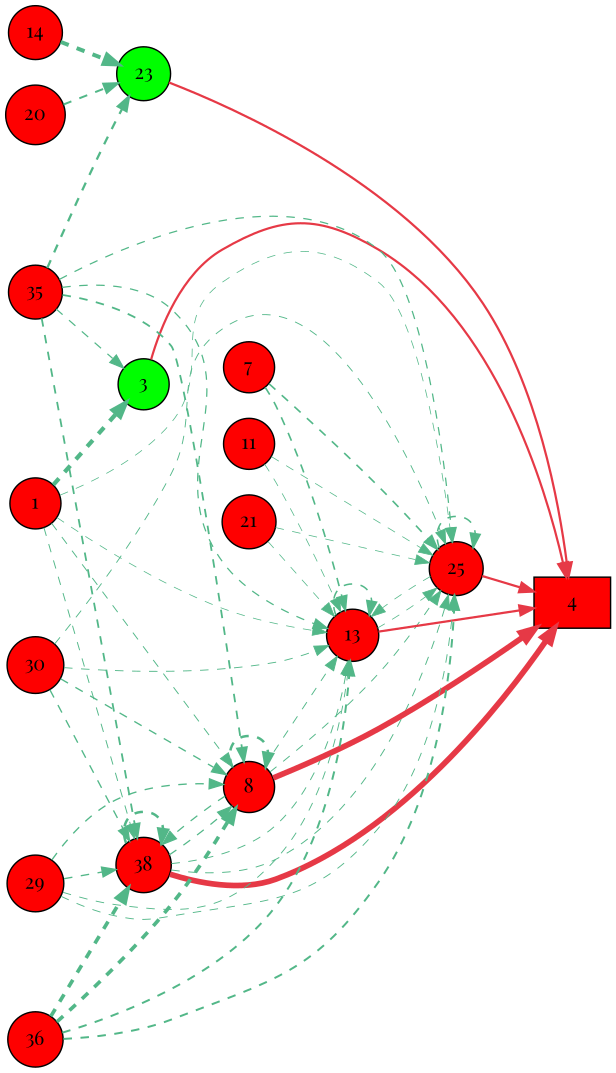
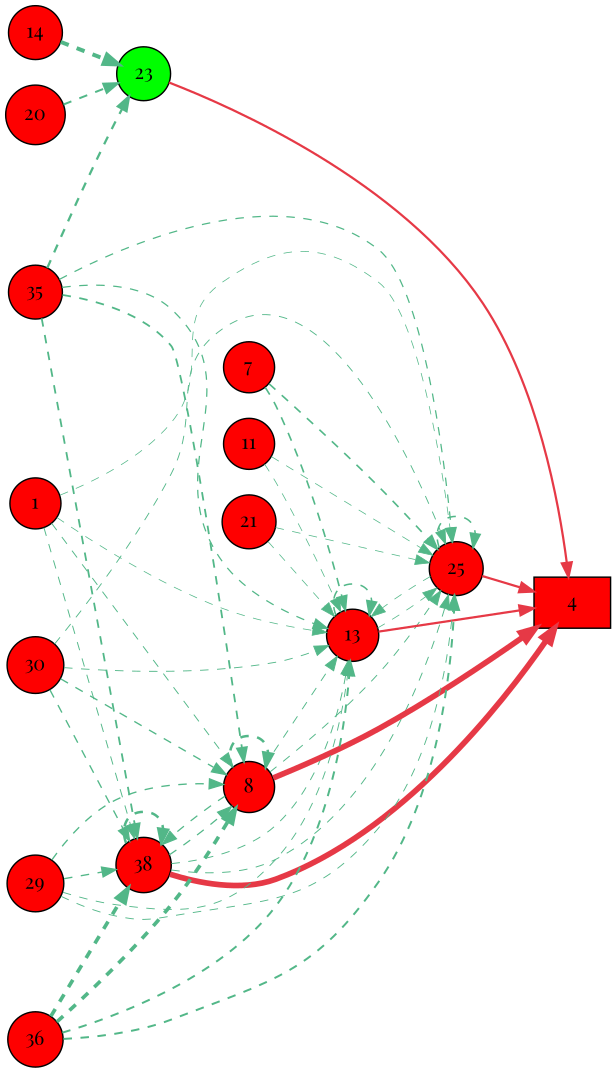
node "3": removed
